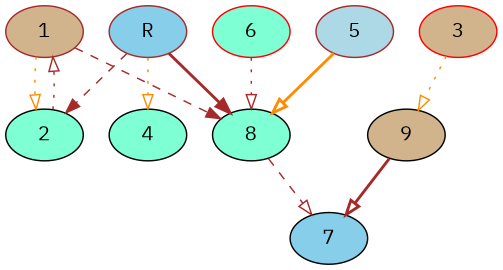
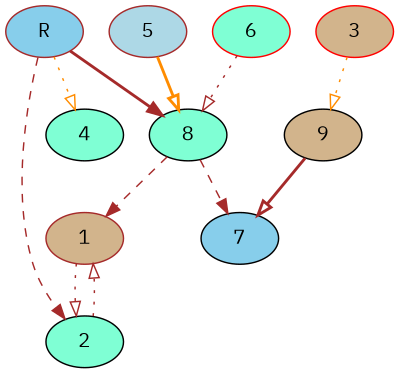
edge "1" -> "2": color darkorange -> brown
edge "1" -> "8": reversed
edge "8" -> "7": arrowhead onormal -> normal
